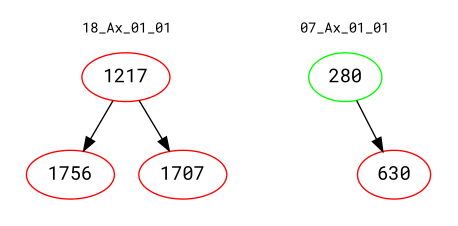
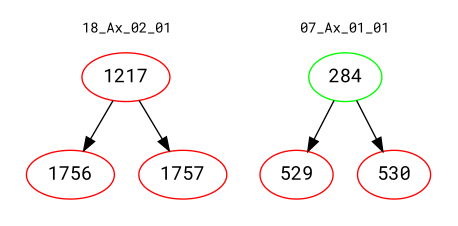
cluster "18_Ax_01_01": label "18_Ax_01_01" -> "18_Ax_02_01"
node "280": label "280" -> "284"
node "1707": label "1707" -> "1757"
node "529": added
node "630": label "630" -> "530"
